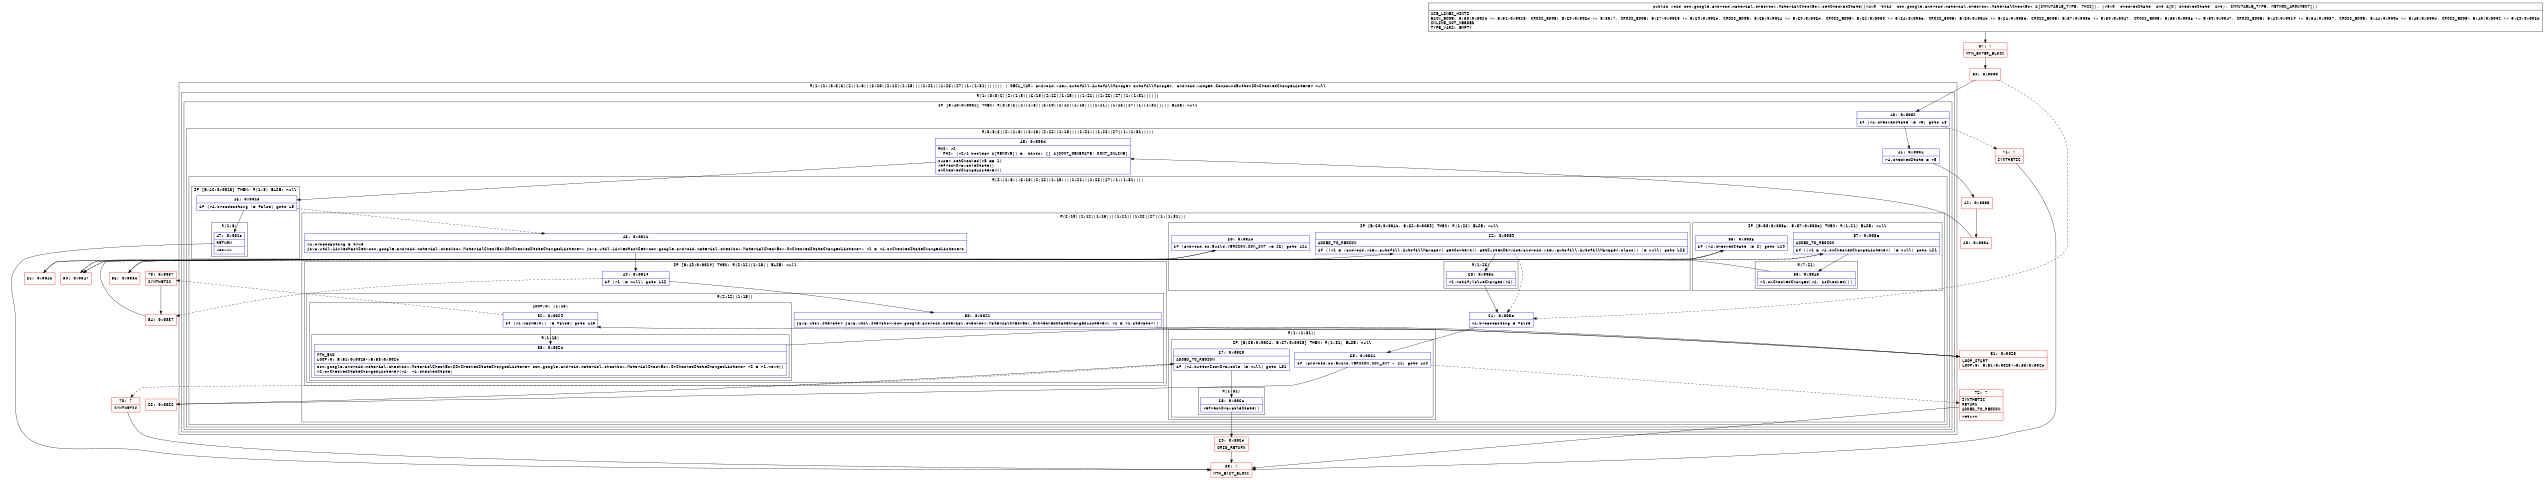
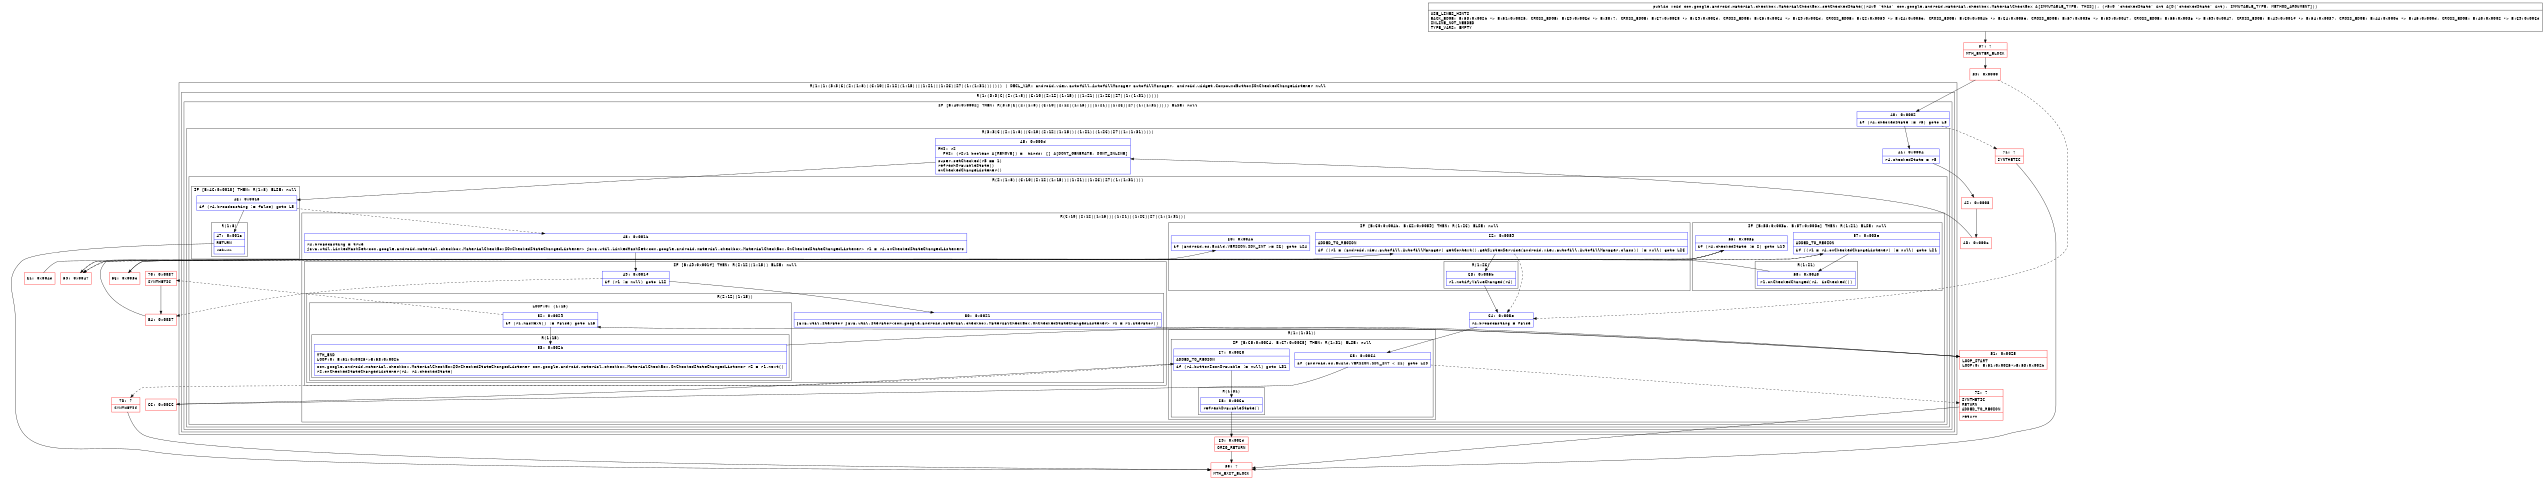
edge "60: 0x004b" -> "61: 0x004d": removed
cluster "R(7:21)": label "R(7:21)" -> "R(1:21)"
